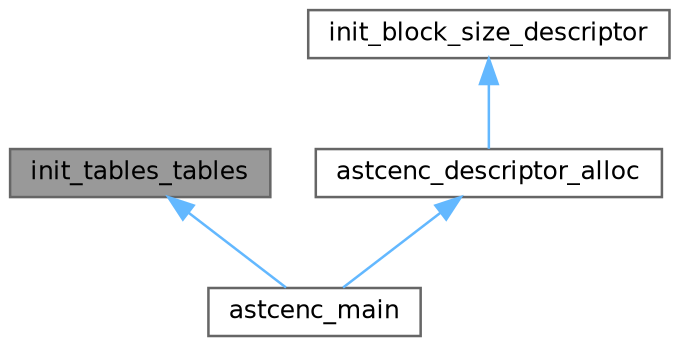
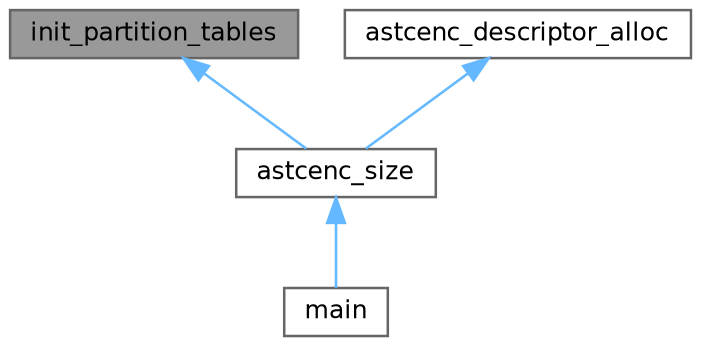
node "init_block_size_descriptor": removed
node "init_tables_tables": label "init_tables_tables" -> "init_partition_tables"
node "astcenc_main": label "astcenc_main" -> "astcenc_size"
node "main": added
